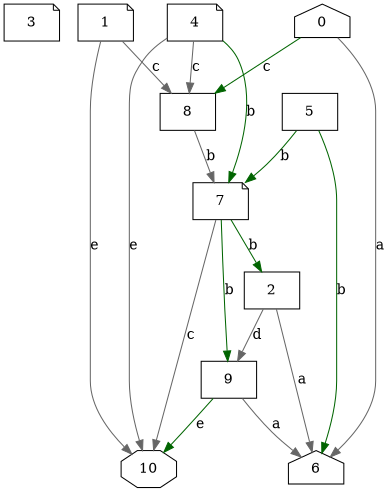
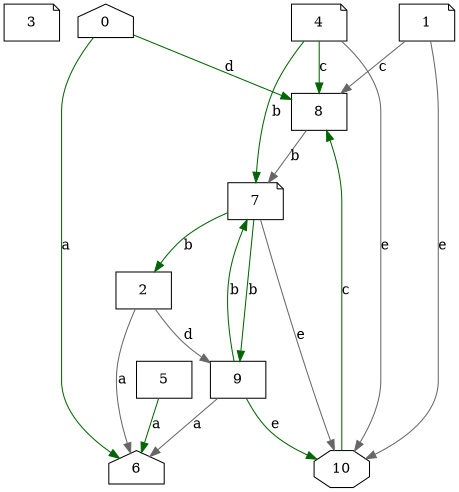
edge "4" -> "8": color gray40 -> darkgreen
edge "0" -> "8": label "c" -> "d"
edge "5" -> "7": now "9" -> "7"
edge "0" -> "6": color gray40 -> darkgreen
edge "5" -> "6": label "b" -> "a"
edge "10" -> "8": added, label "c"
edge "7" -> "10": label "c" -> "e"
